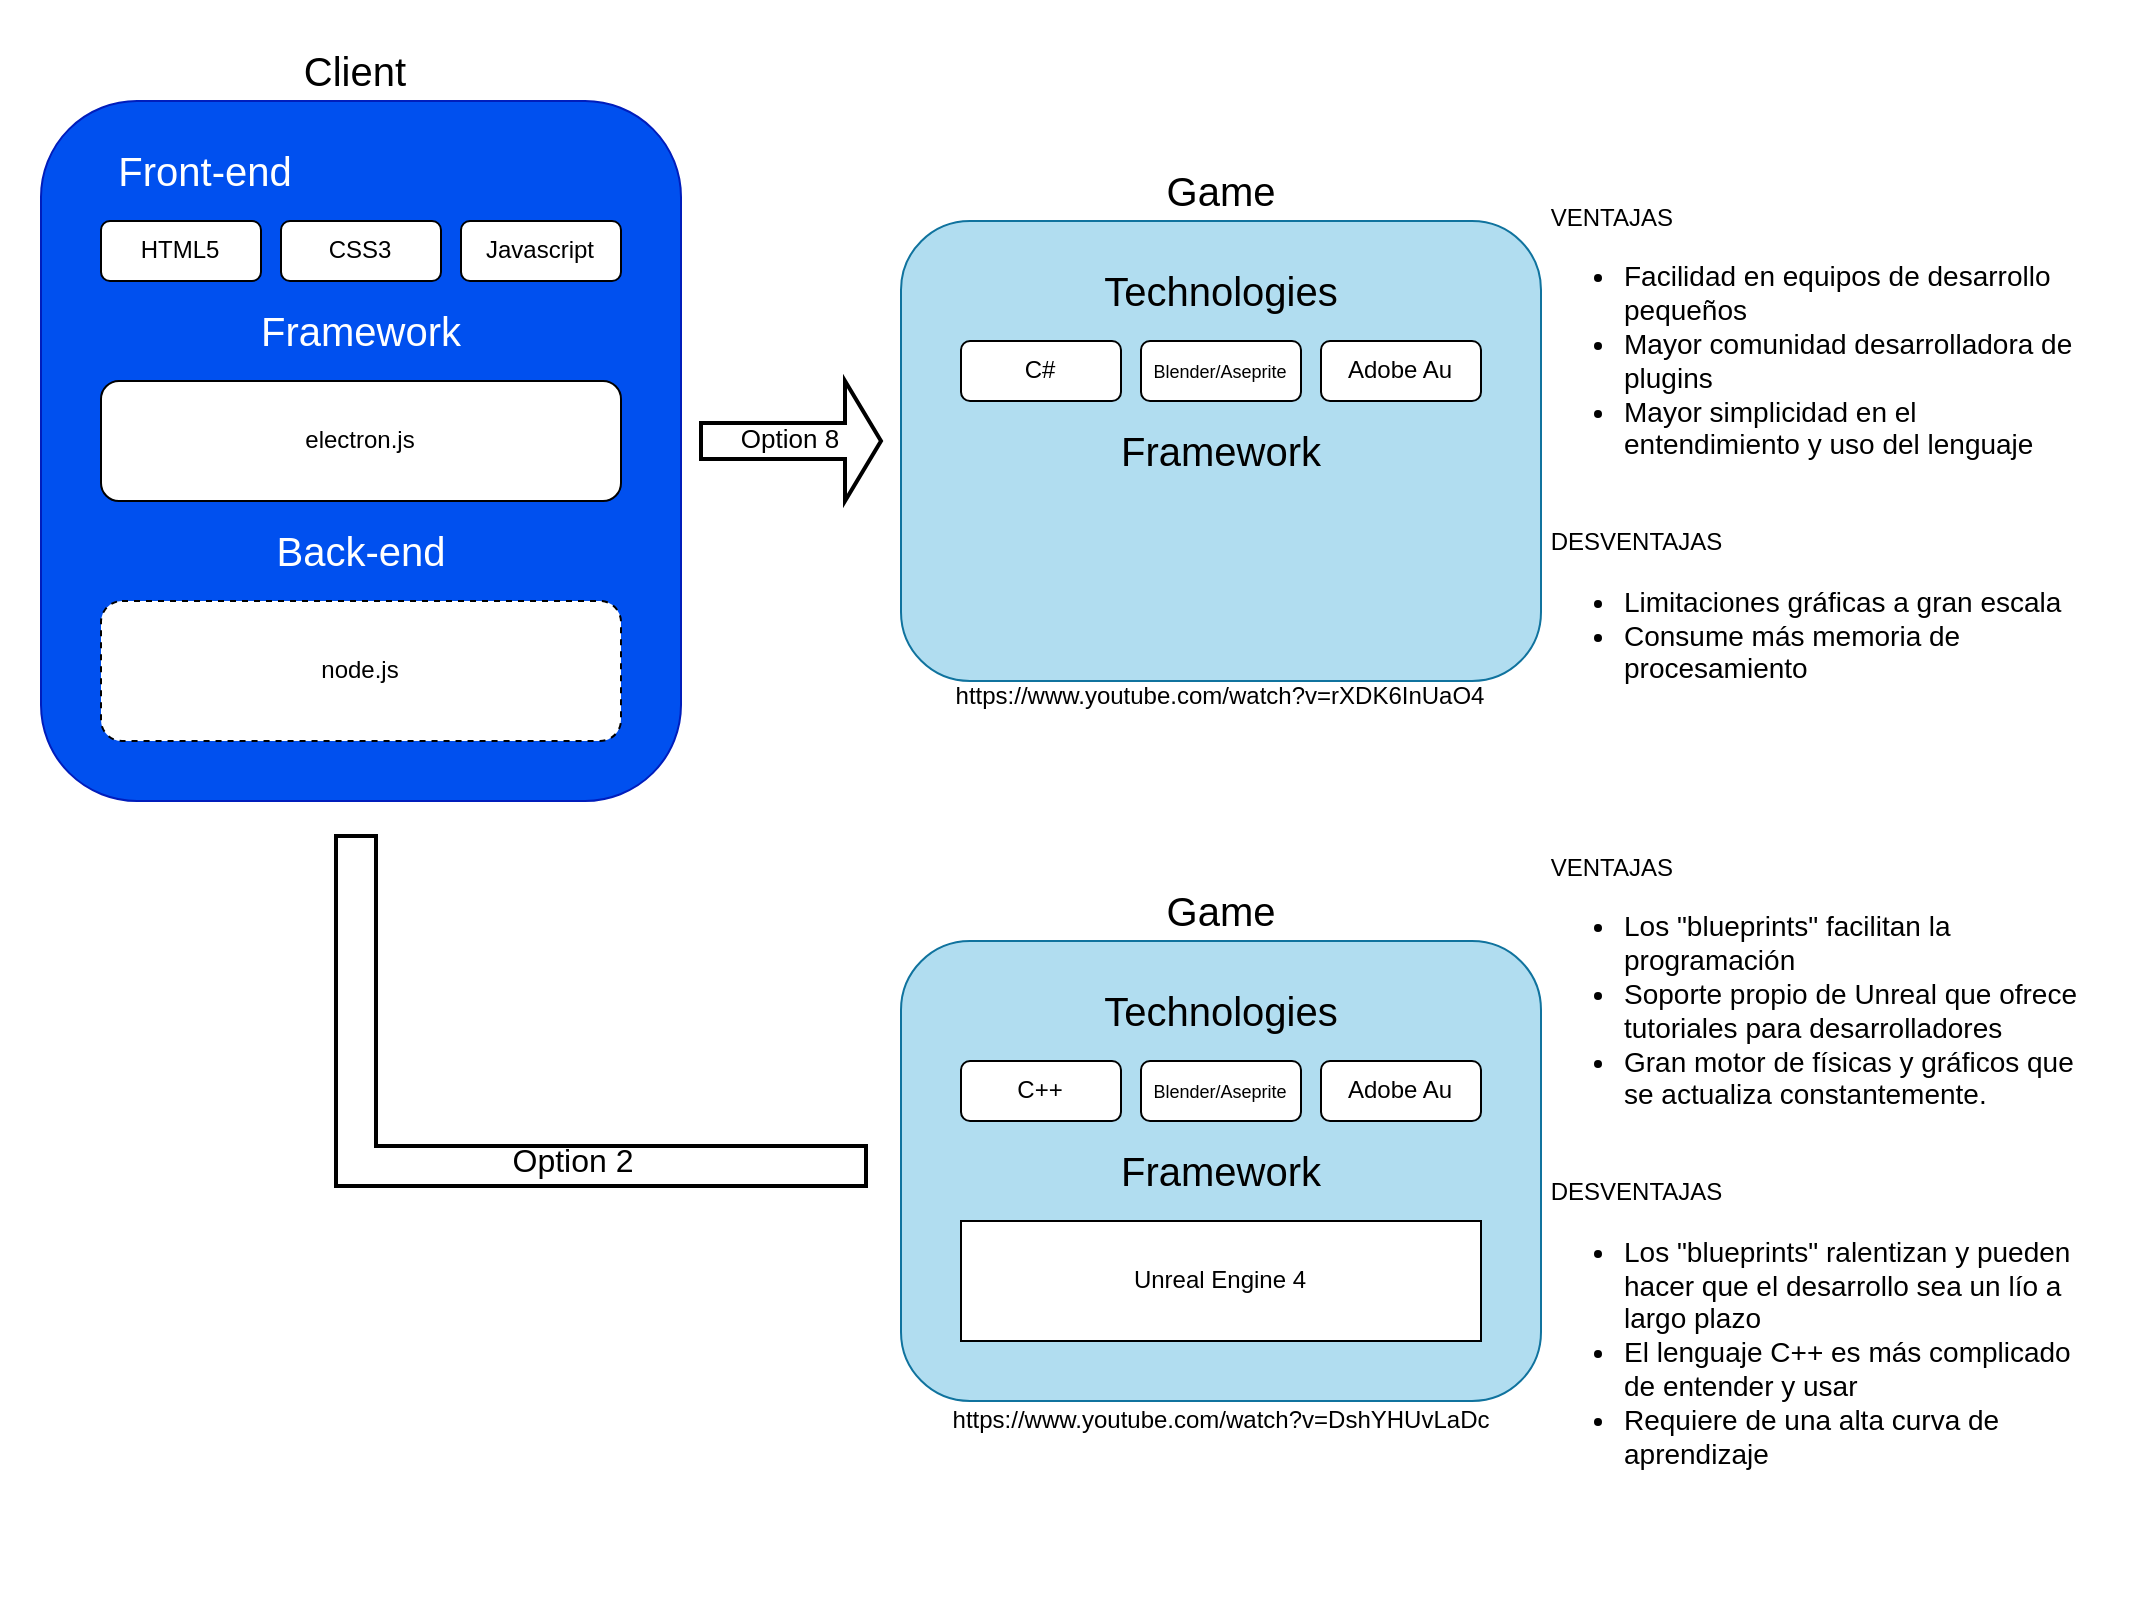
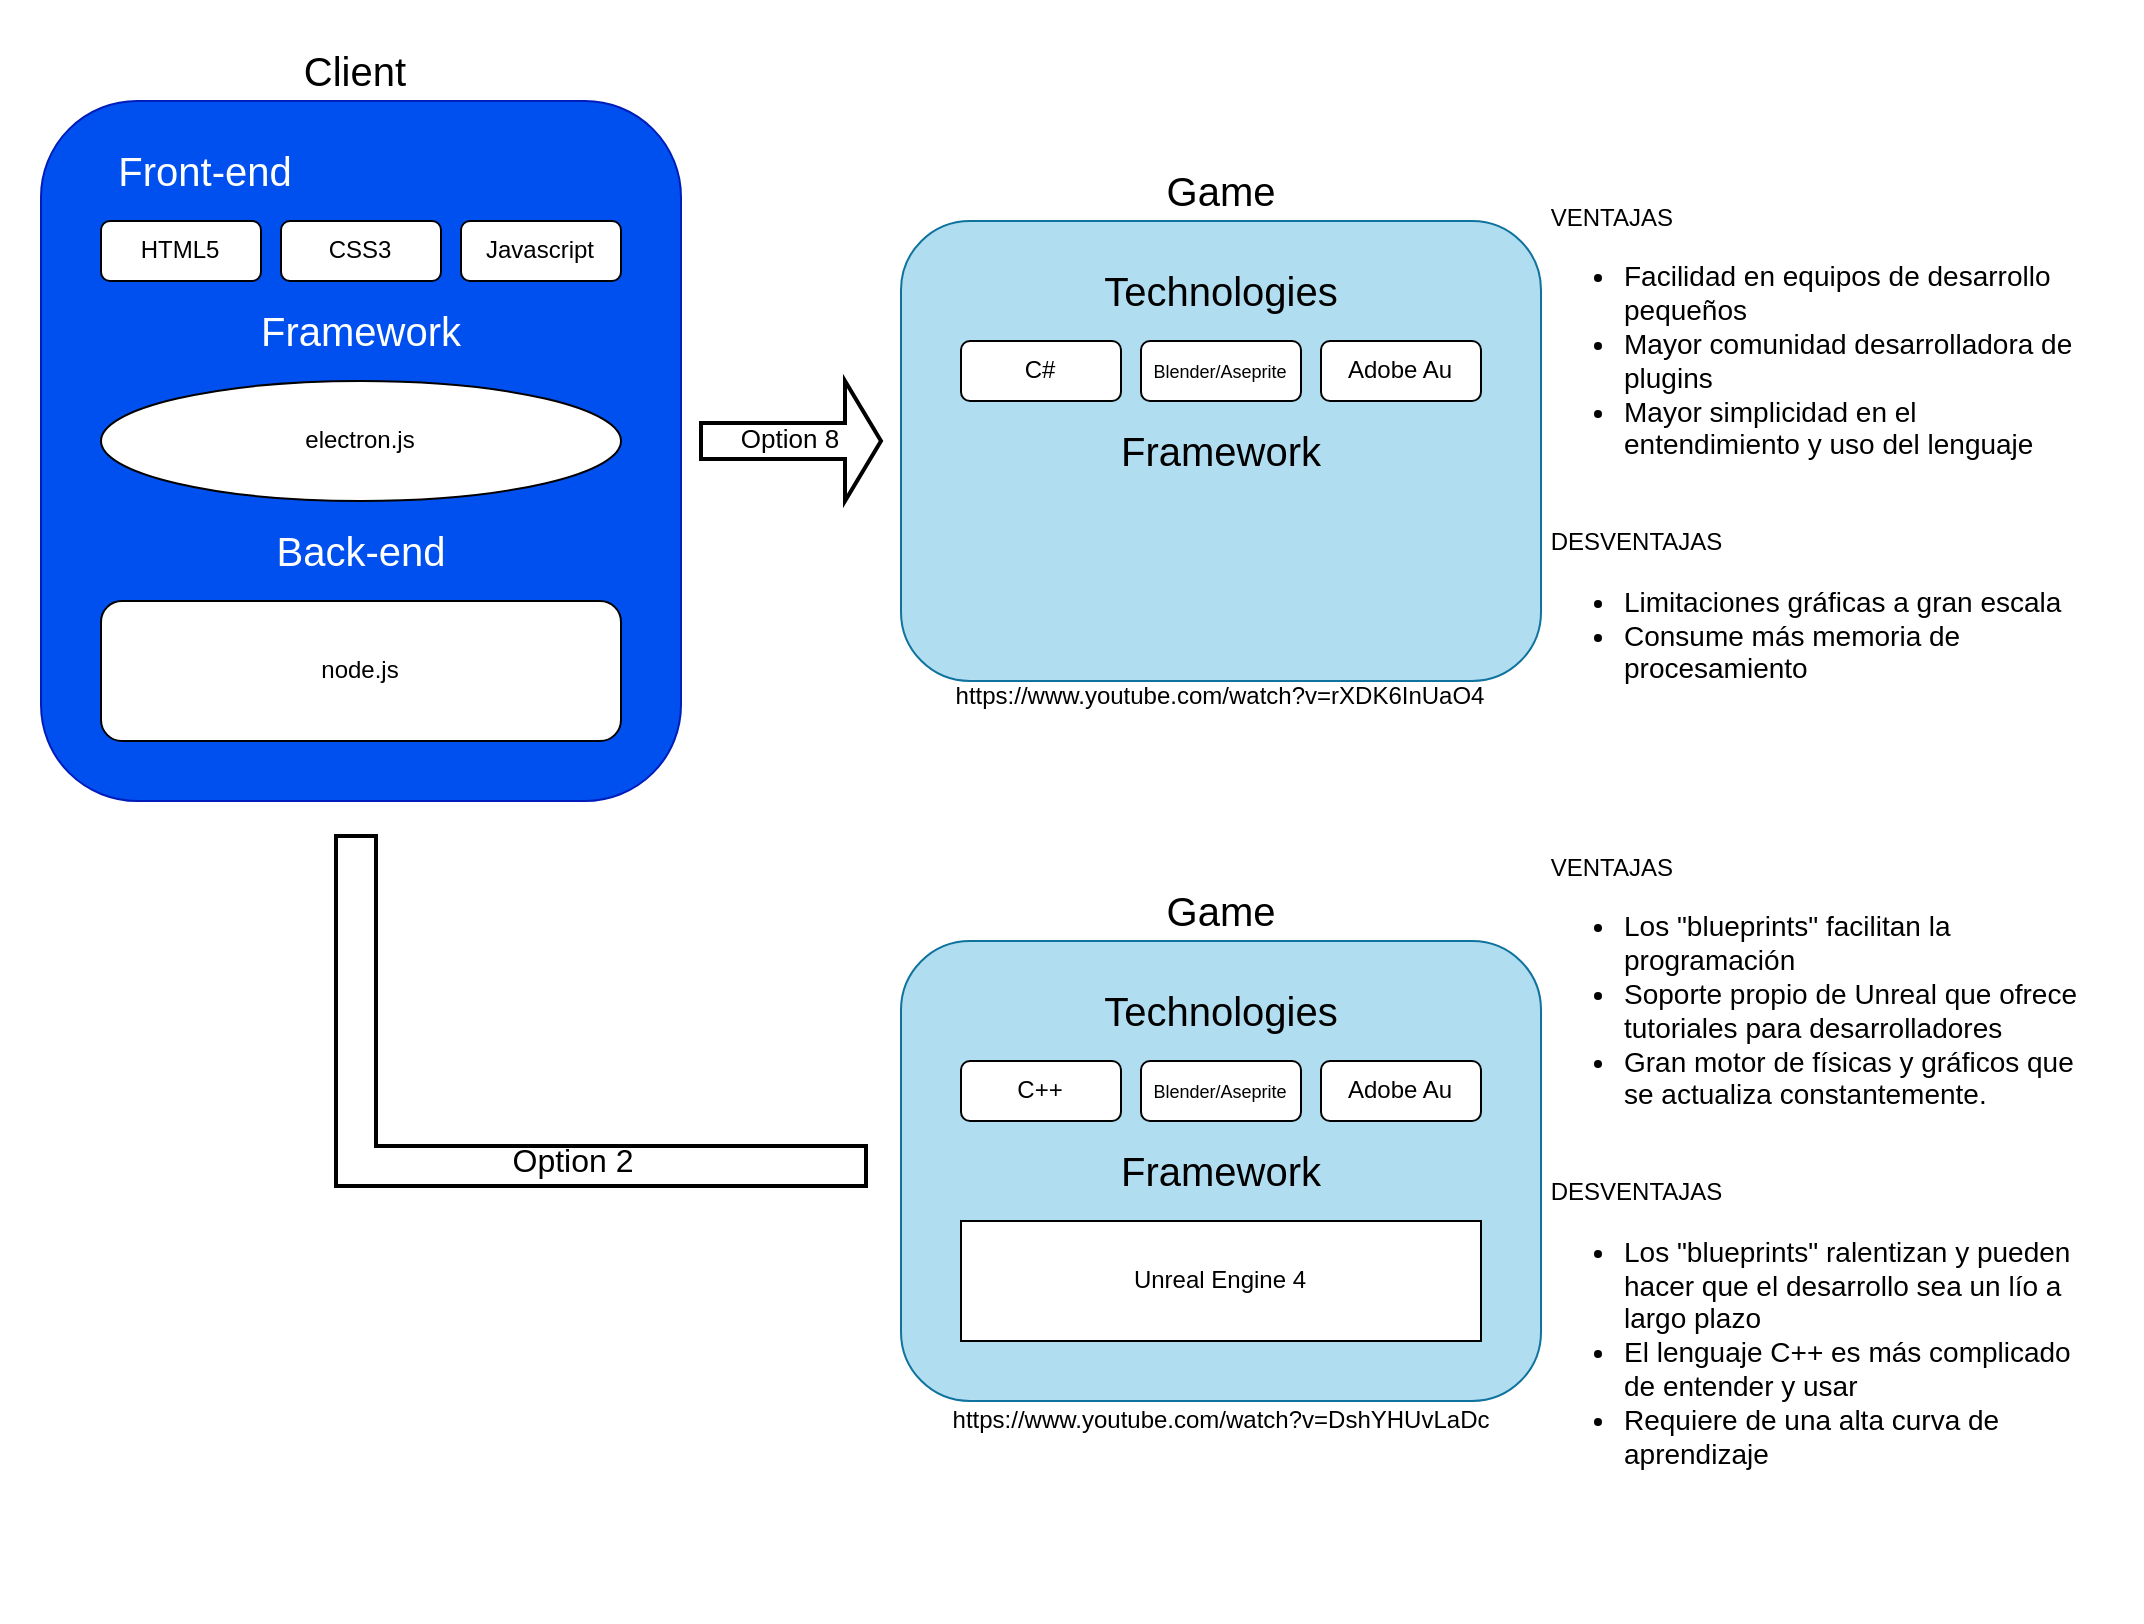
node "electron.js": shape rounded rectangle -> ellipse
node "node.js": style dashed -> solid
